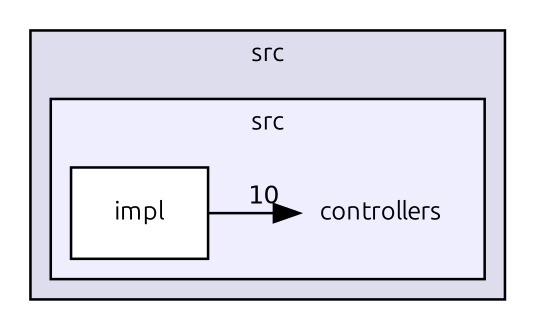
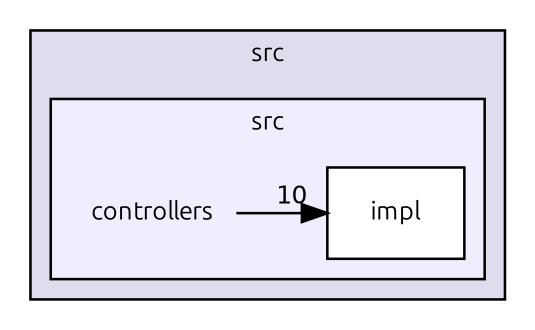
edge "impl" -> "controllers": reversed
